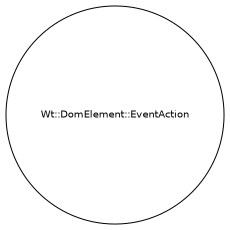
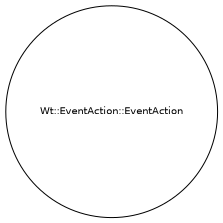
node "Wt::DomElement::EventAction": label "Wt::DomElement::EventAction" -> "Wt::EventAction::EventAction"
